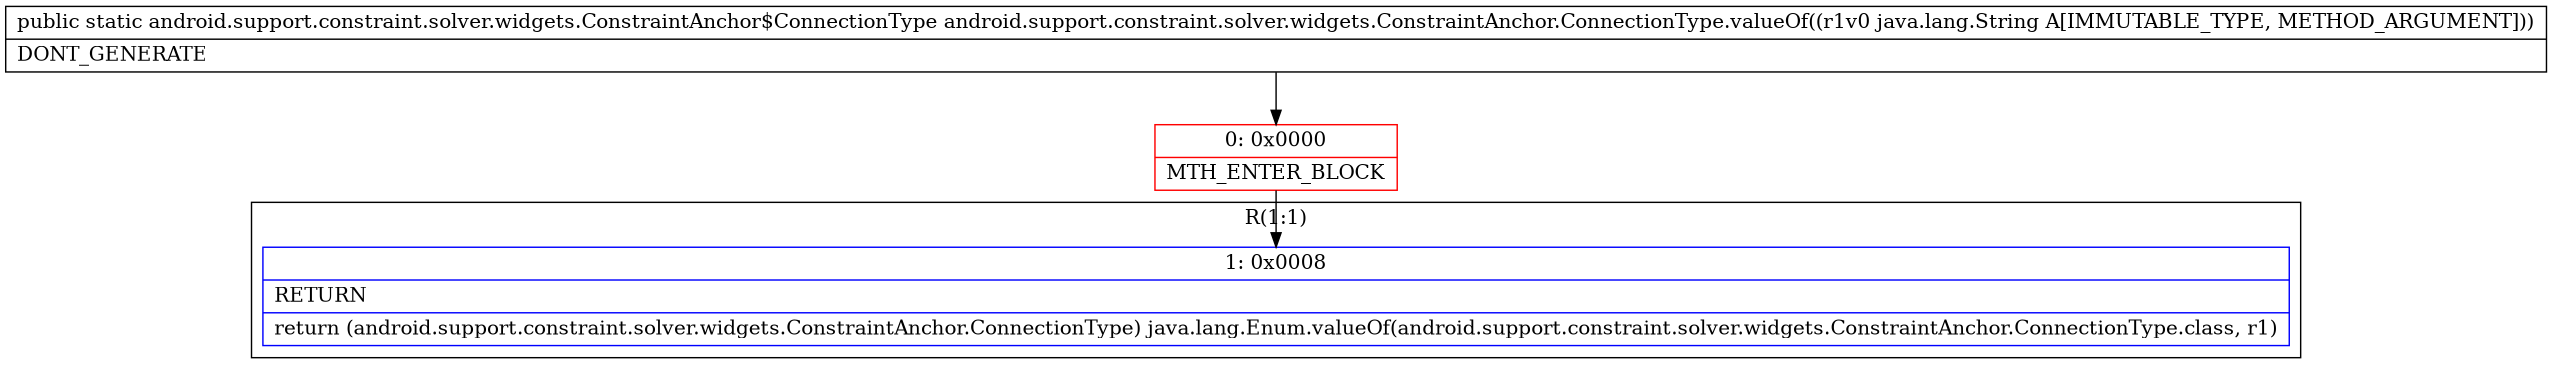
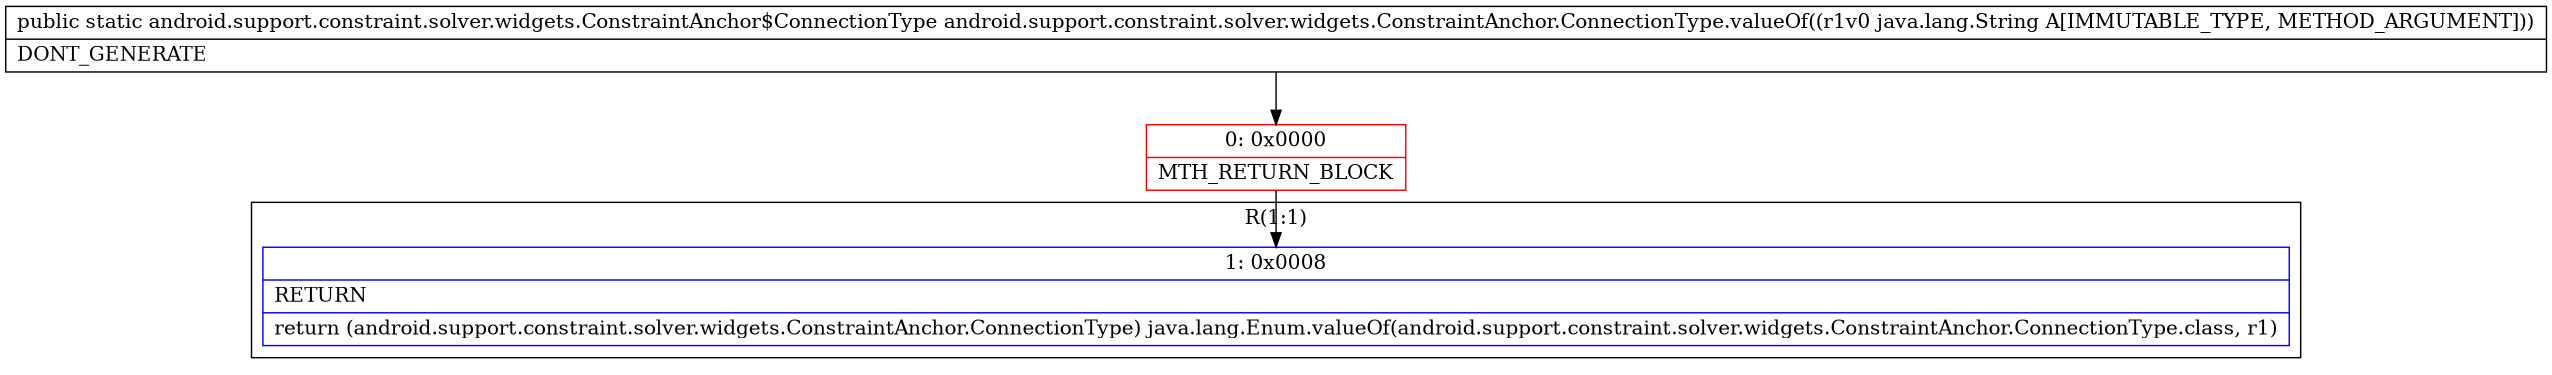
node "0: 0x0000": text "MTH_ENTER_BLOCK" -> "MTH_RETURN_BLOCK"
